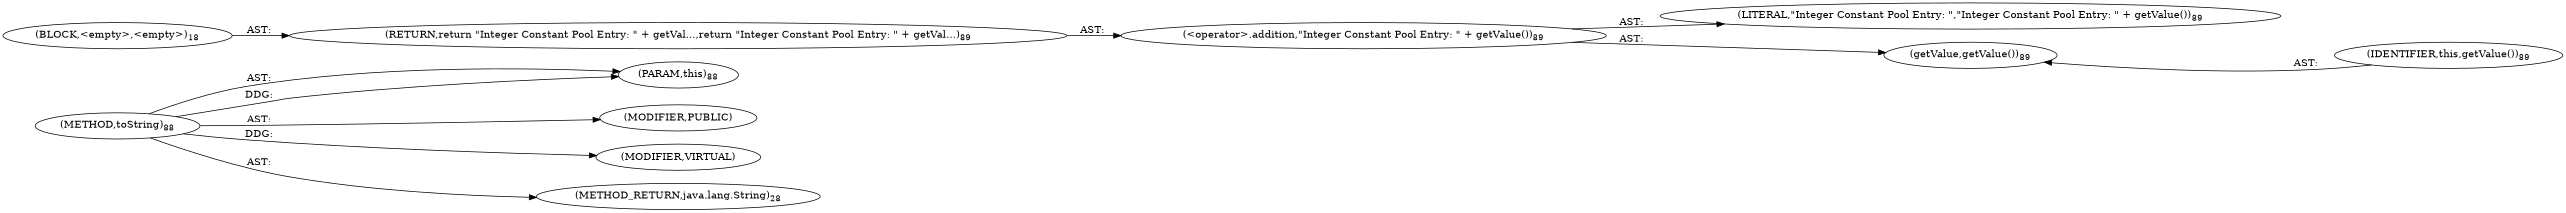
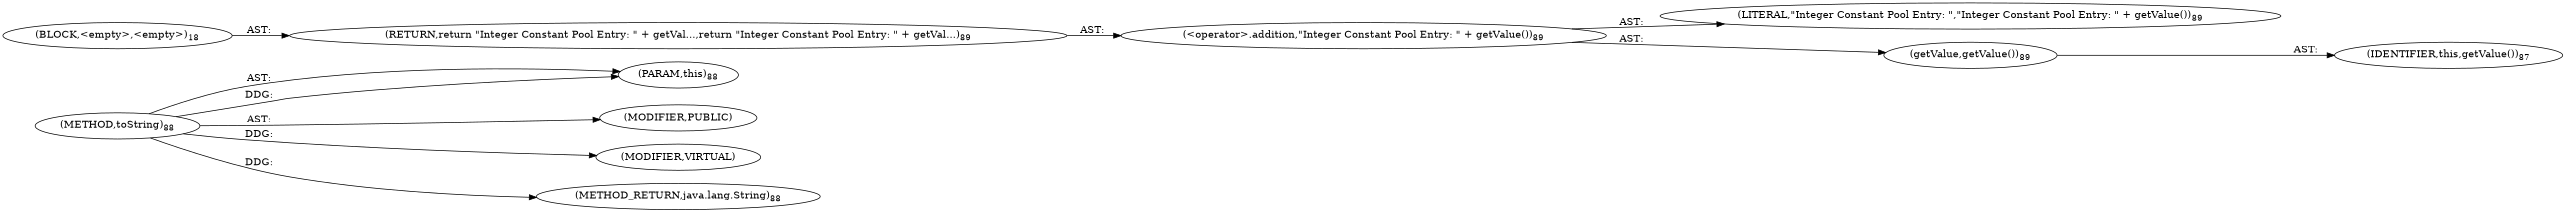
node "(IDENTIFIER,this,getValue())": text "89" -> "87"
edge "(IDENTIFIER,this,getValue())" -> "(getValue,getValue())": reversed
edge "(METHOD,toString)" -> "(METHOD_RETURN,java.lang.String)": label "AST: " -> "DDG: "
node "(METHOD_RETURN,java.lang.String)": text "28" -> "88"
